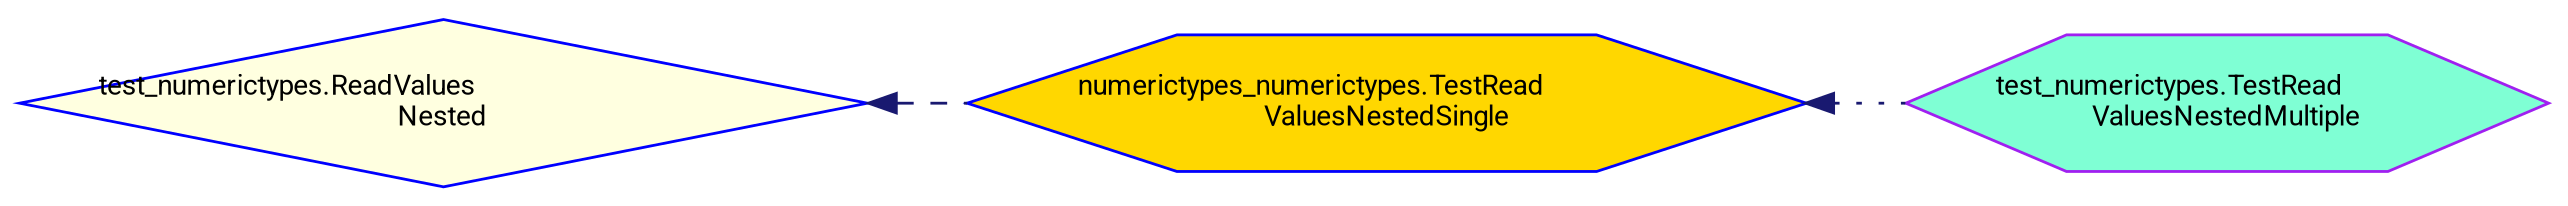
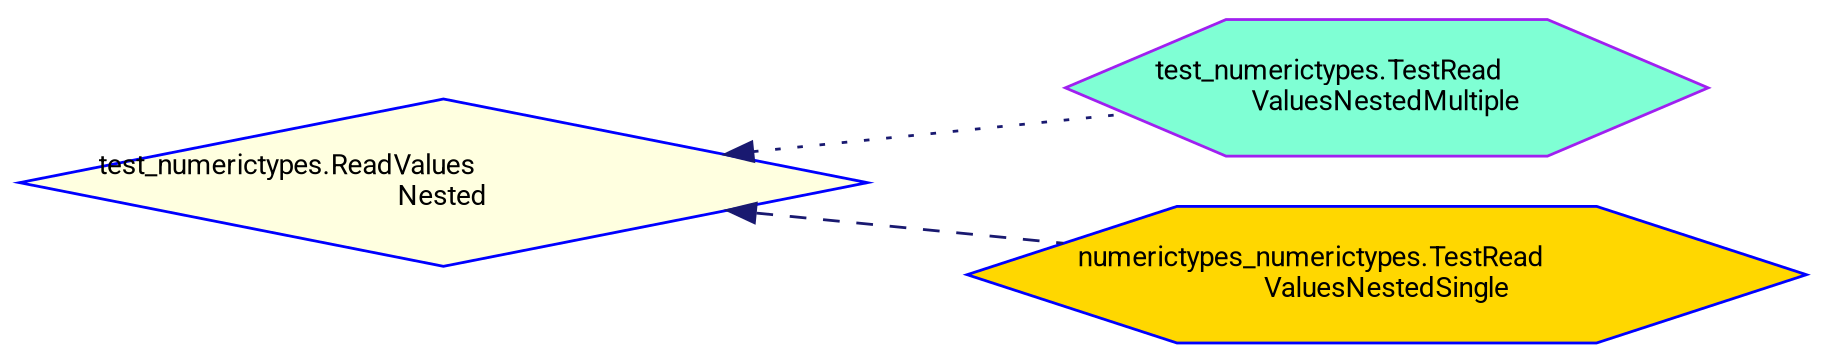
edge "test_numerictypes.TestRead ValuesNestedMultiple" -> "numerictypes_numerictypes.TestRead ValuesNestedSingle": now "test_numerictypes.TestRead ValuesNestedMultiple" -> "test_numerictypes.ReadValues Nested"
